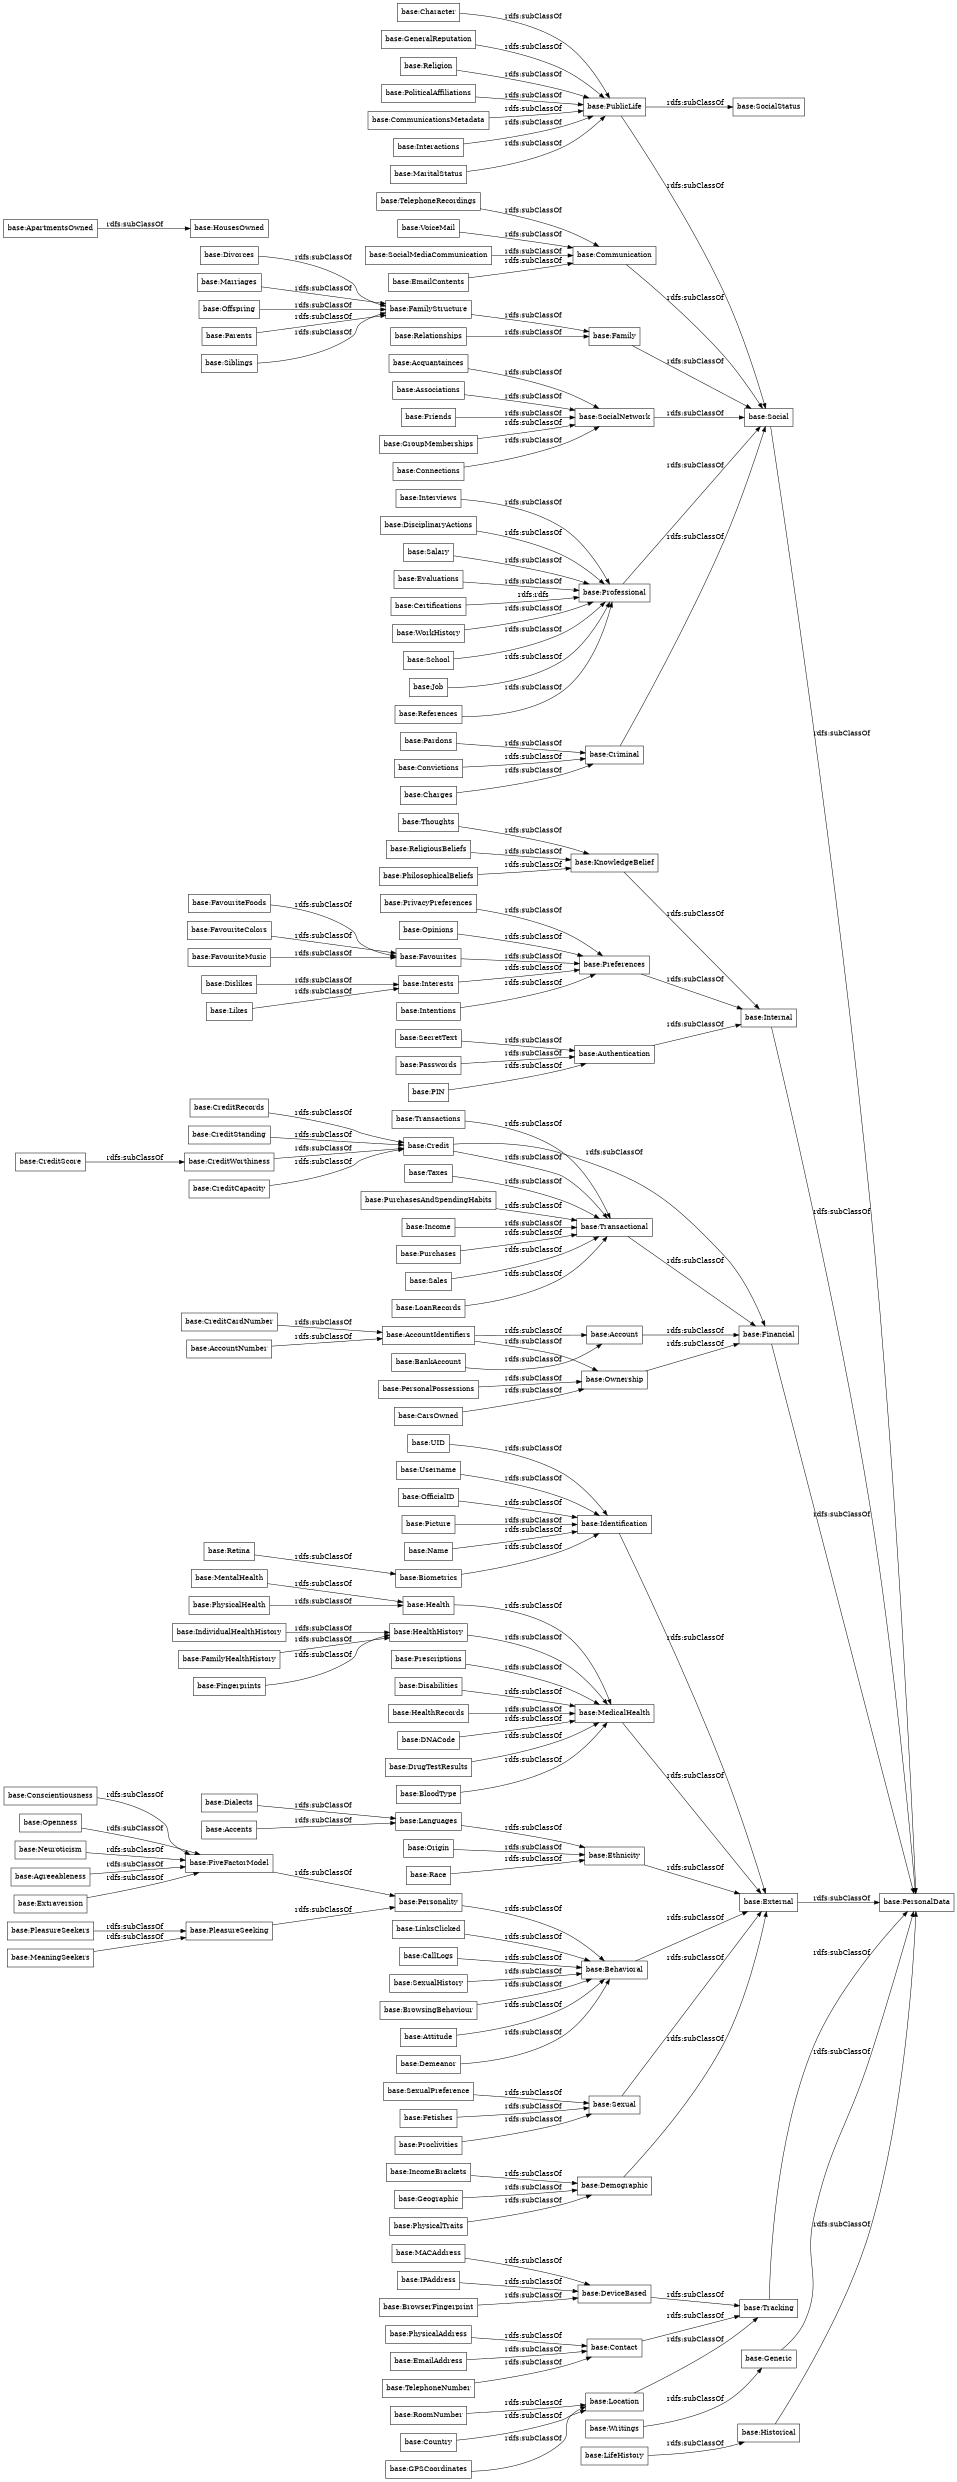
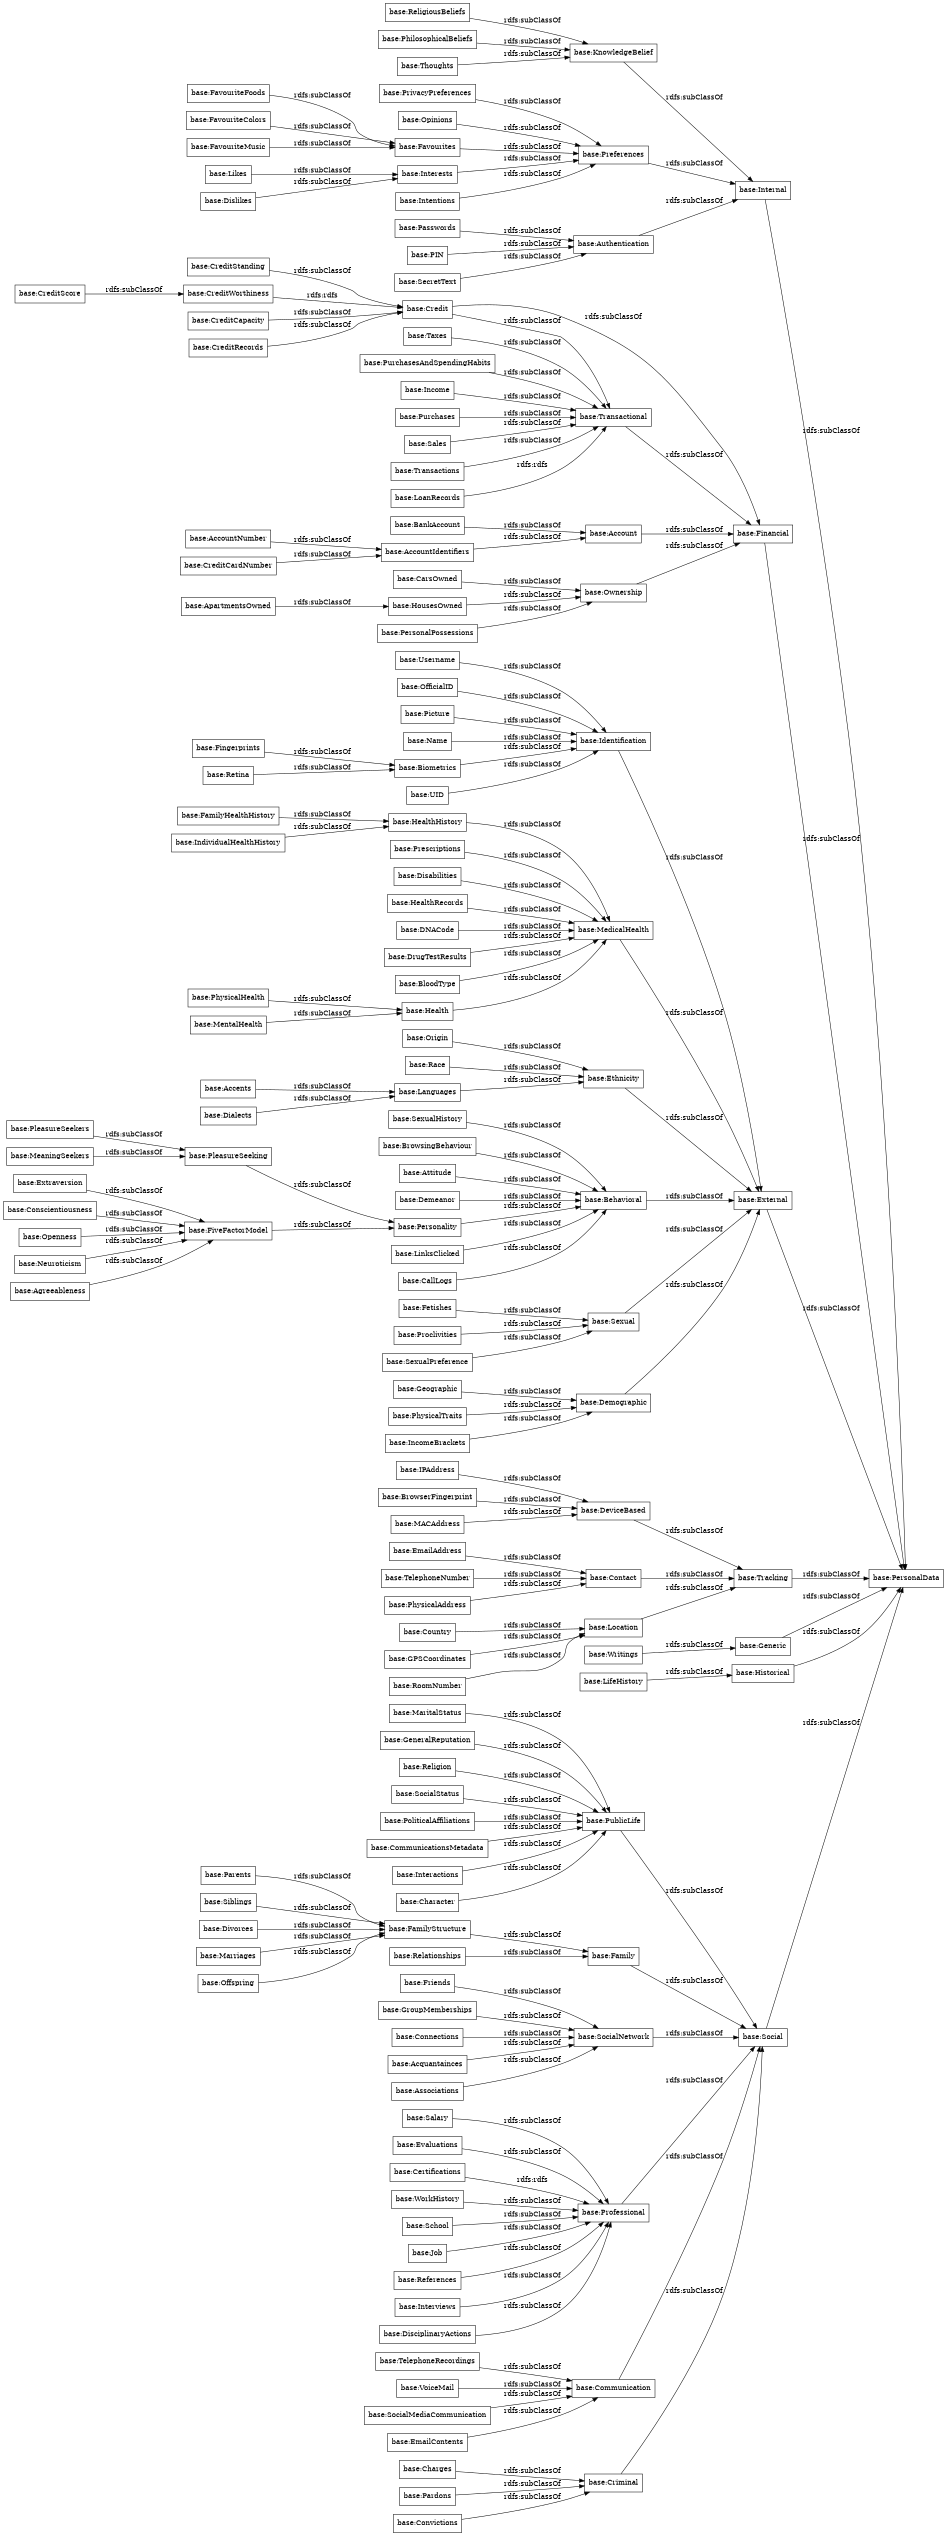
edge "base:PublicLife" -> "base:SocialStatus": reversed
edge "base:CreditWorthiness" -> "base:Credit": label "rdfs:subClassOf" -> "rdfs:rdfs"
edge "base:LoanRecords" -> "base:Transactional": label "rdfs:subClassOf" -> "rdfs:rdfs"
edge "base:AccountIdentifiers" -> "base:Ownership": now "base:HousesOwned" -> "base:Ownership"
edge "base:Fingerprints" -> "base:HealthHistory": now "base:Fingerprints" -> "base:Biometrics"
